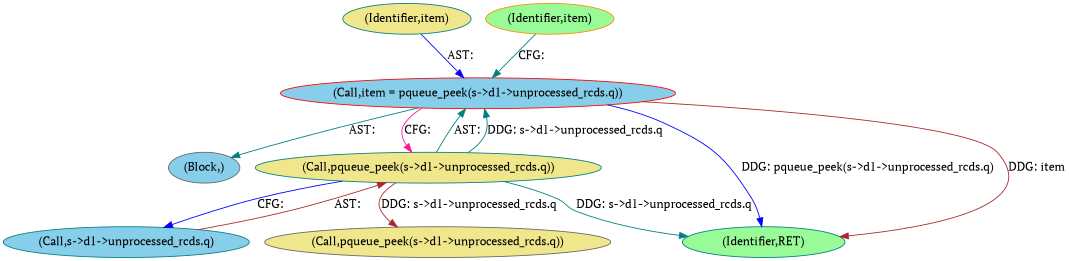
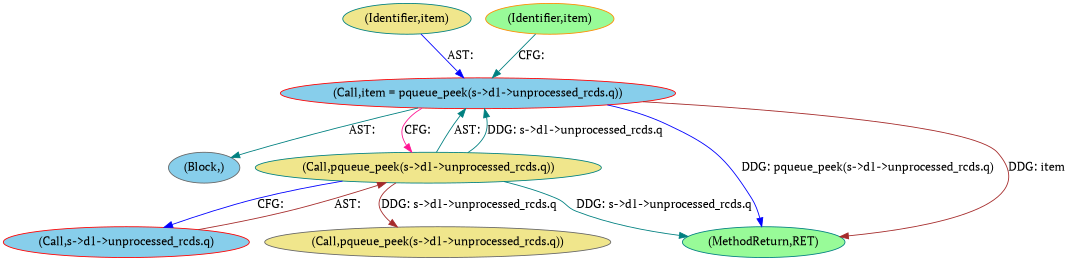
node "(Call,s->d1->unprocessed_rcds.q)": color teal -> red
node "(Identifier,RET)": label "(Identifier,RET)" -> "(MethodReturn,RET)"
